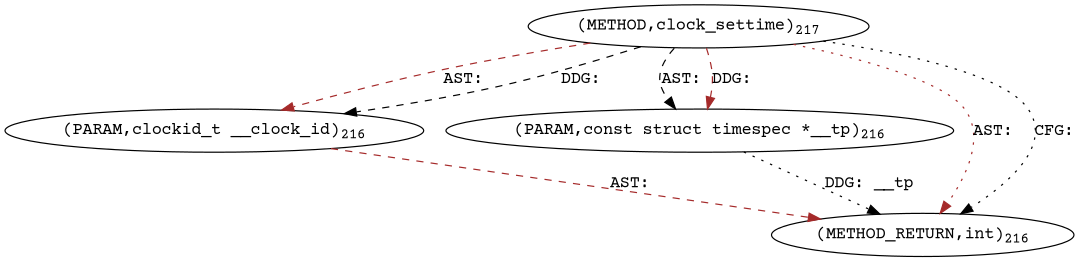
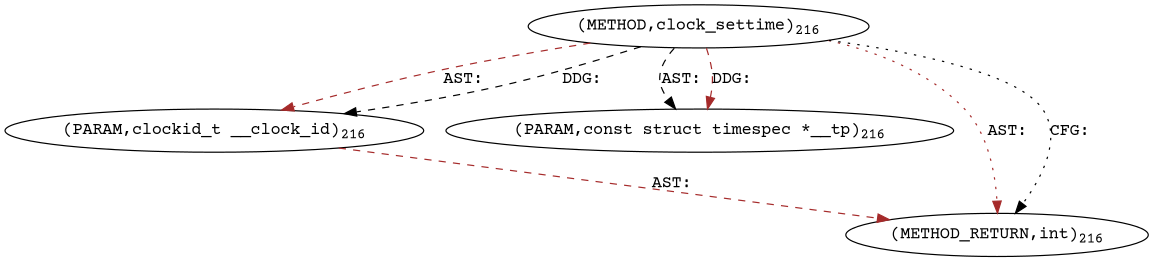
node "(METHOD,clock_settime)": text "217" -> "216"
edge "(PARAM,const struct timespec *__tp)" -> "(METHOD_RETURN,int)": removed, label "DDG: __tp"
